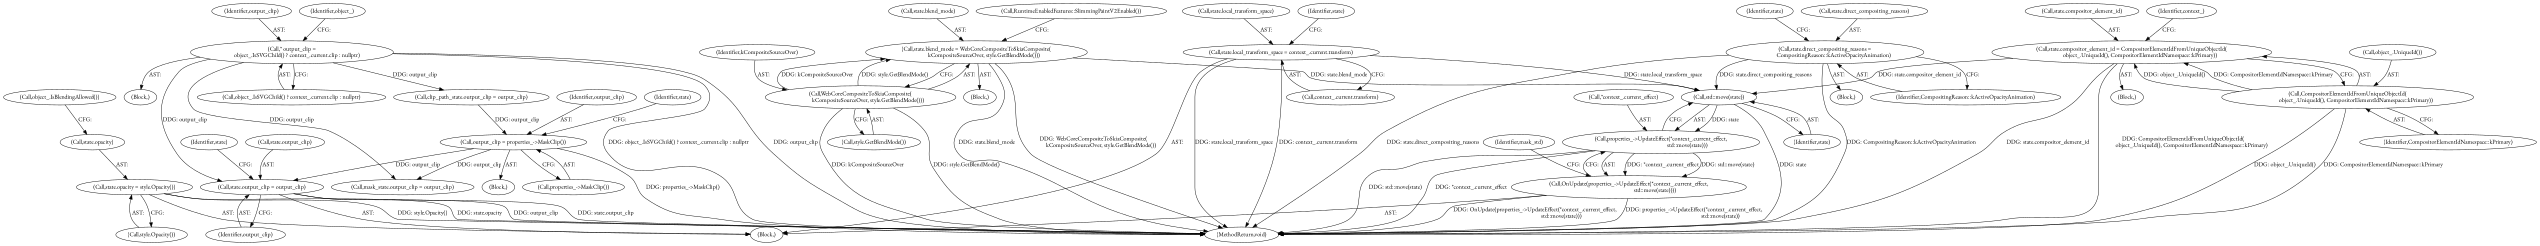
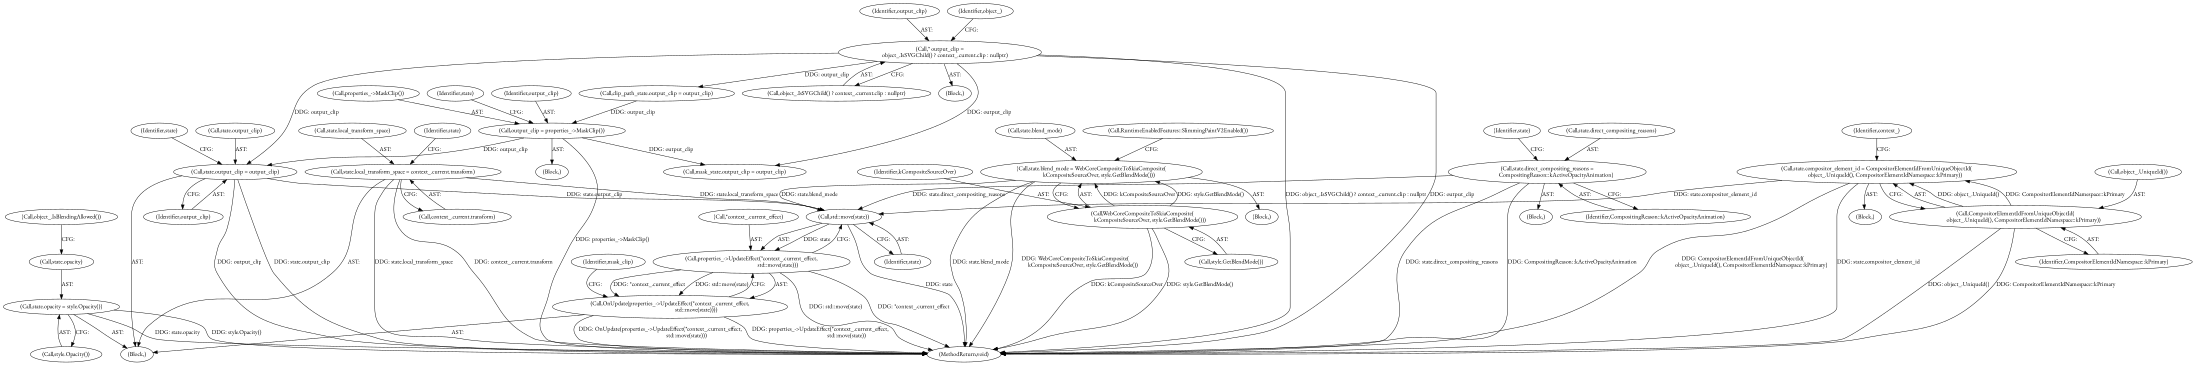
node "(Call,state.compositor_element_id)": removed
node "(Identifier,mask_std)": label "(Identifier,mask_std)" -> "(Identifier,mask_clip)"
edge "(Call,output_clip = properties_->MaskClip())" -> "(Call,properties_->MaskClip())": removed, label "CFG:"
edge "(Call,state.output_clip = output_clip)" -> "(Call,std::move(state))": added, label "DDG: state.output_clip"
